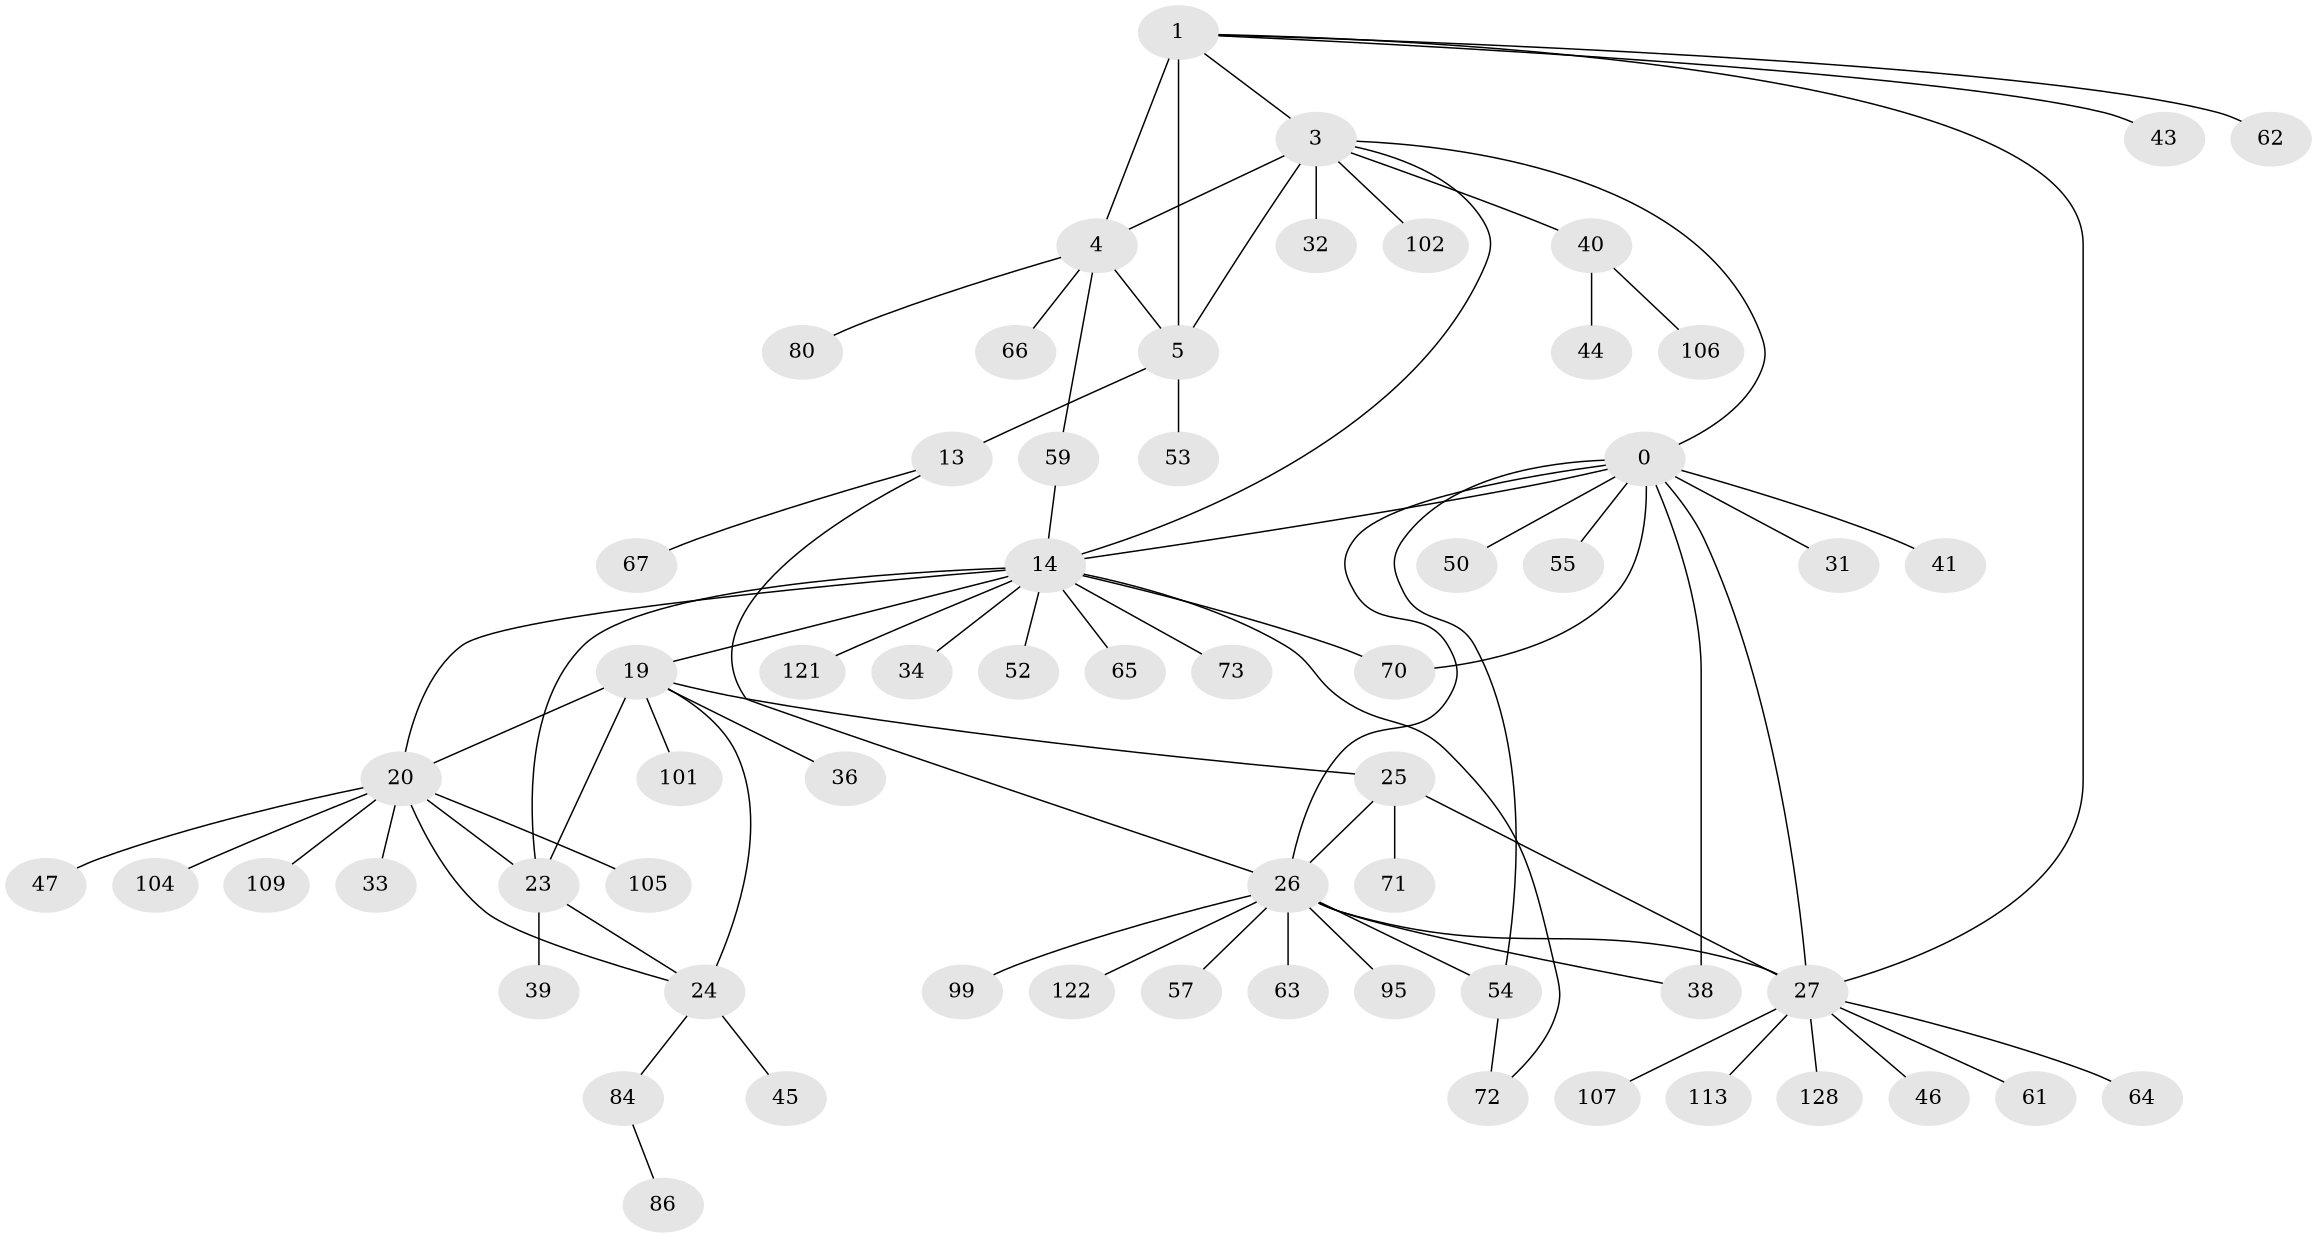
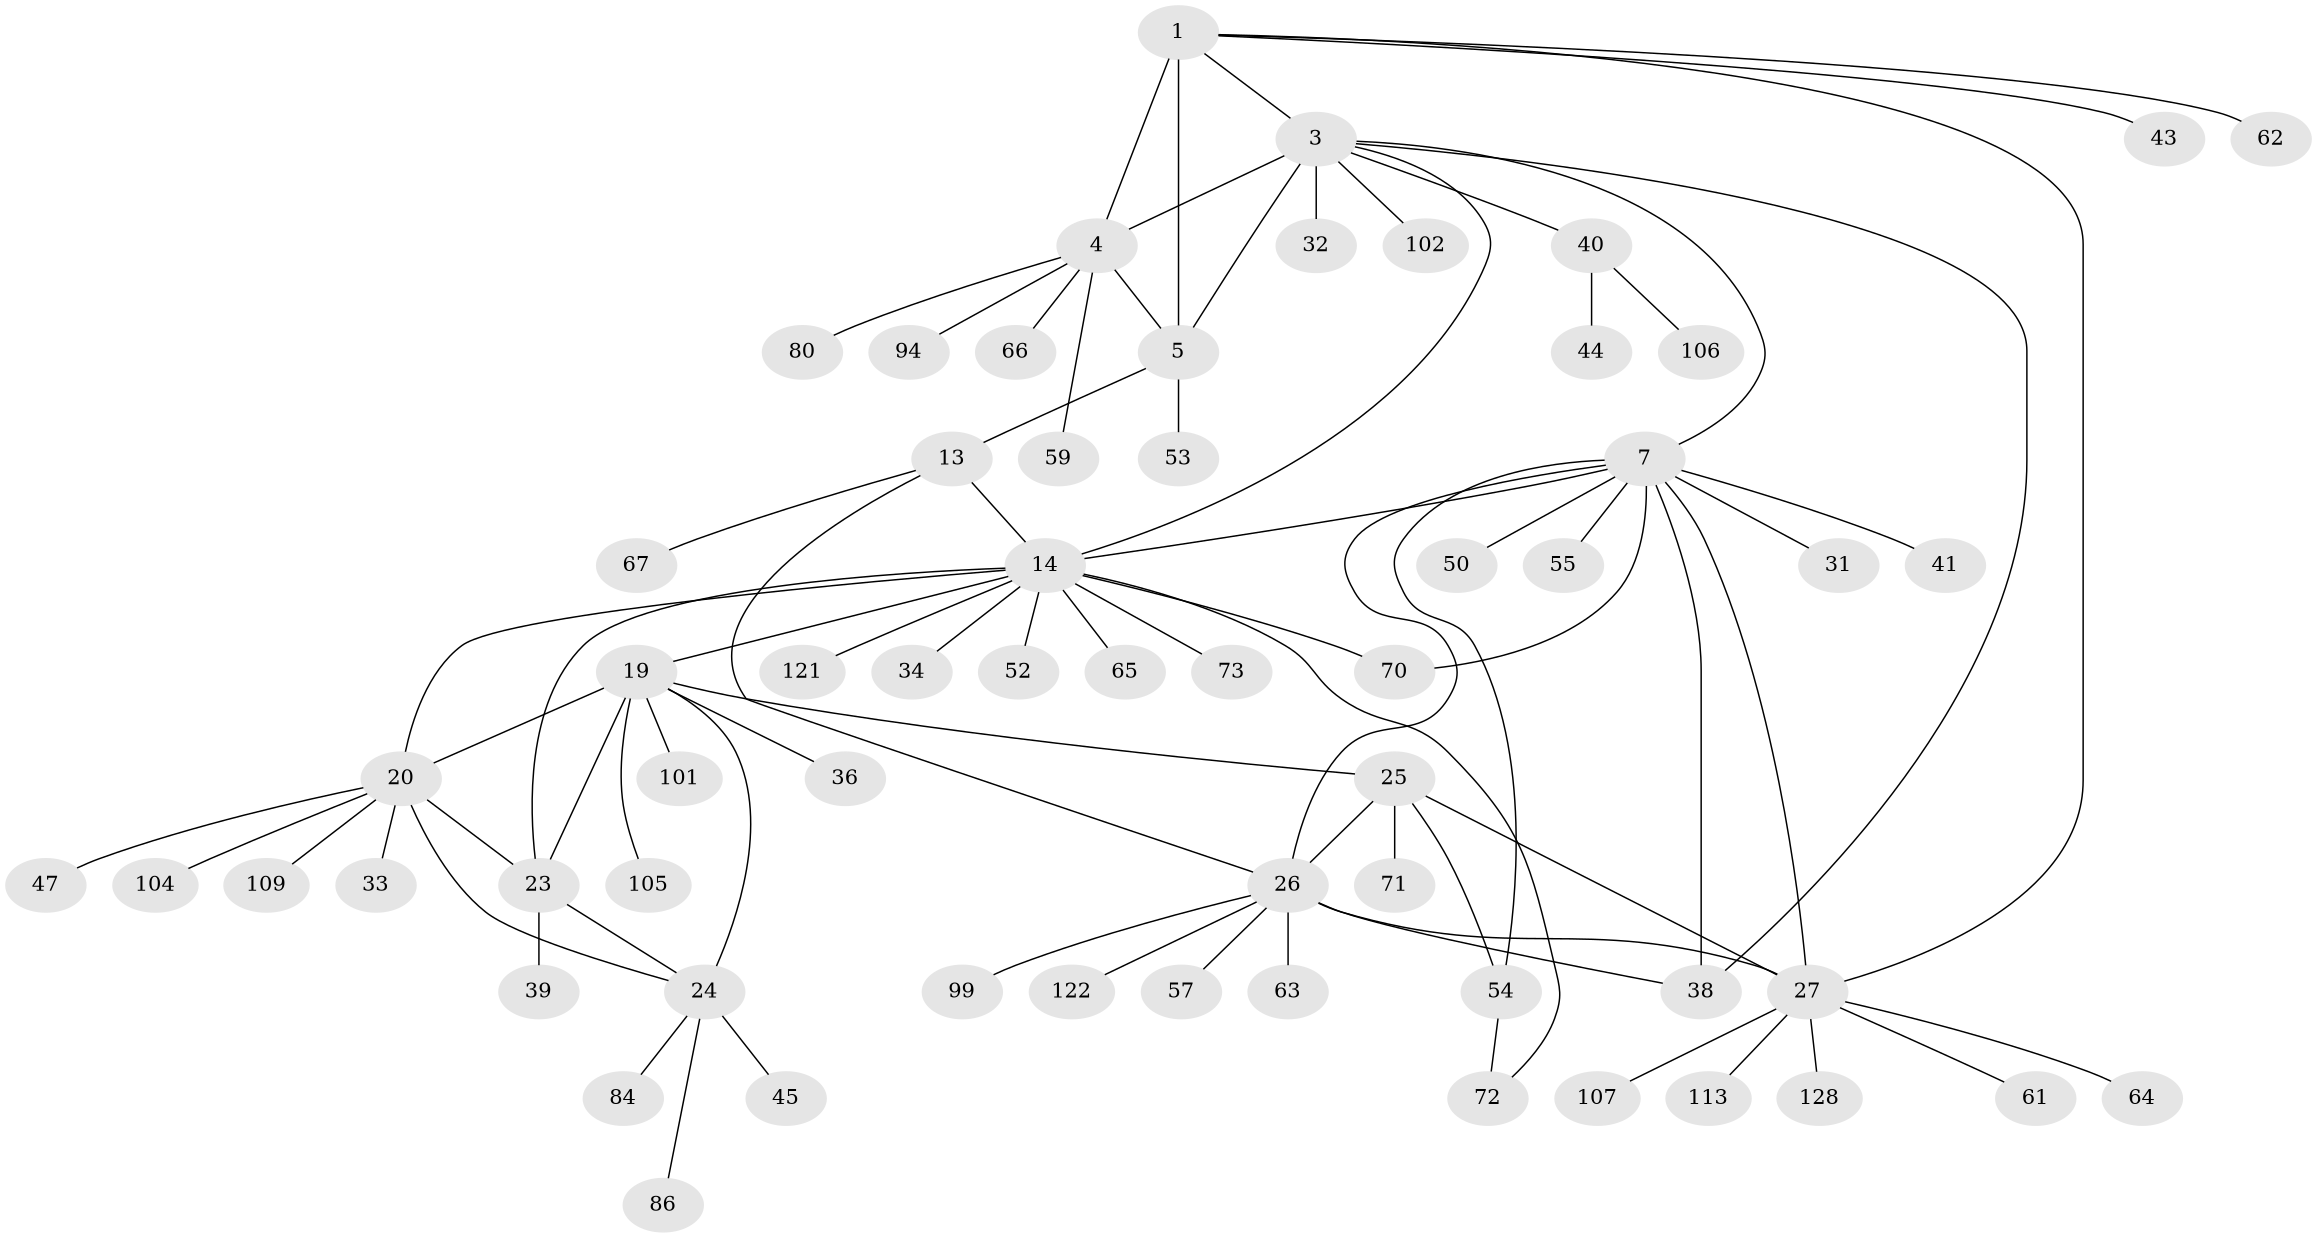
edge "3" -- "38": added
node "94": added
node "0": label "0" -> "7"
edge "59" -- "14": now "13" -- "14"
edge "20" -- "105": now "19" -- "105"
edge "26" -- "54": now "25" -- "54"
node "95": removed
node "46": removed
edge "84" -- "86": now "24" -- "86"
